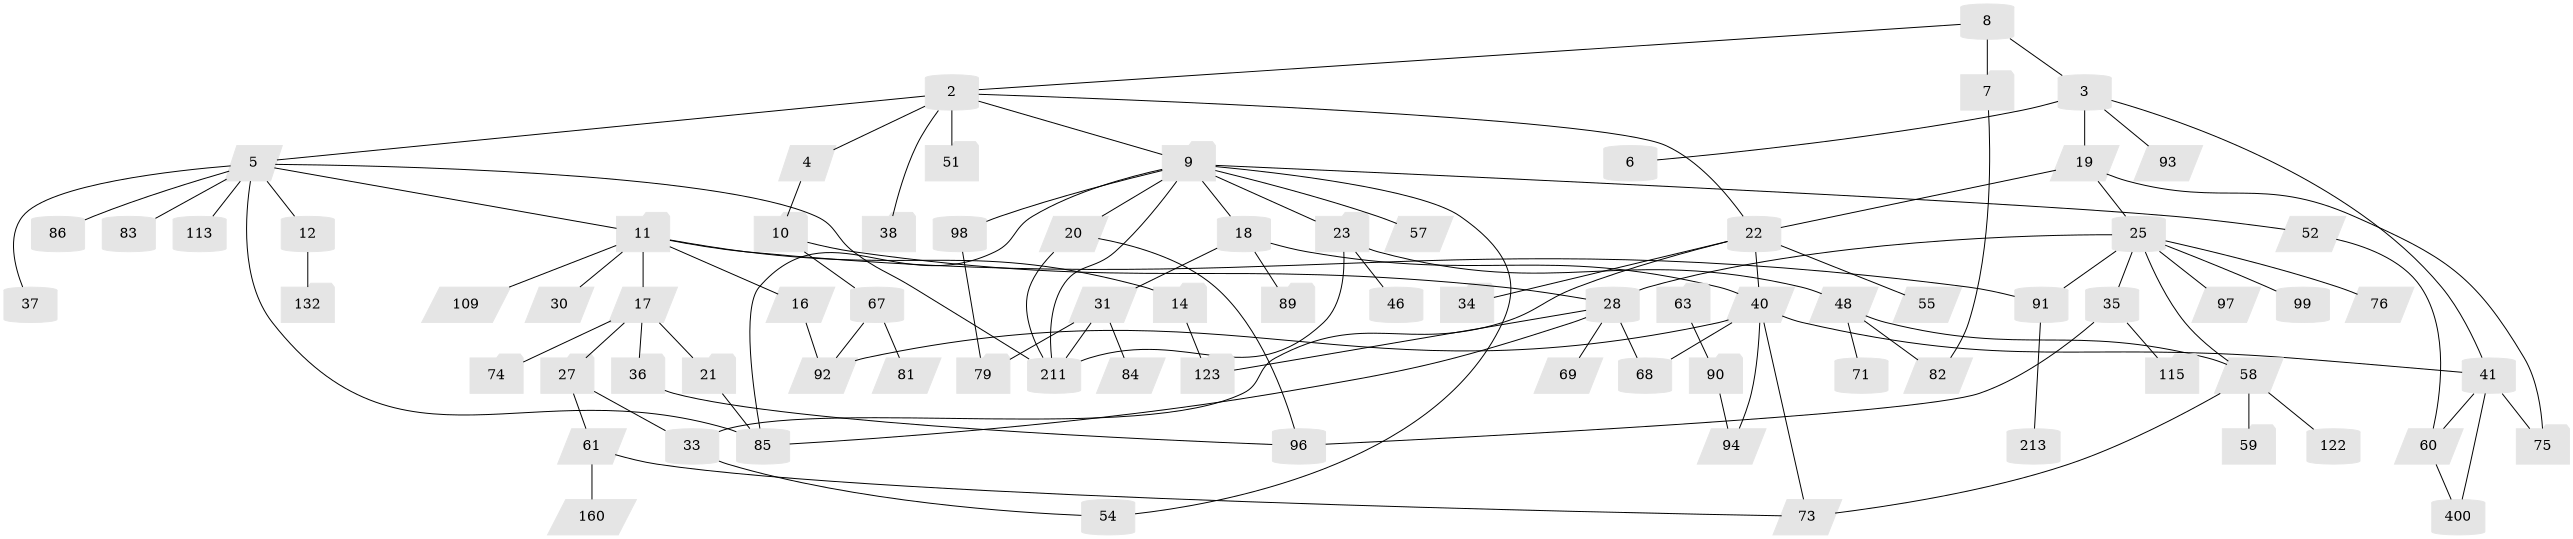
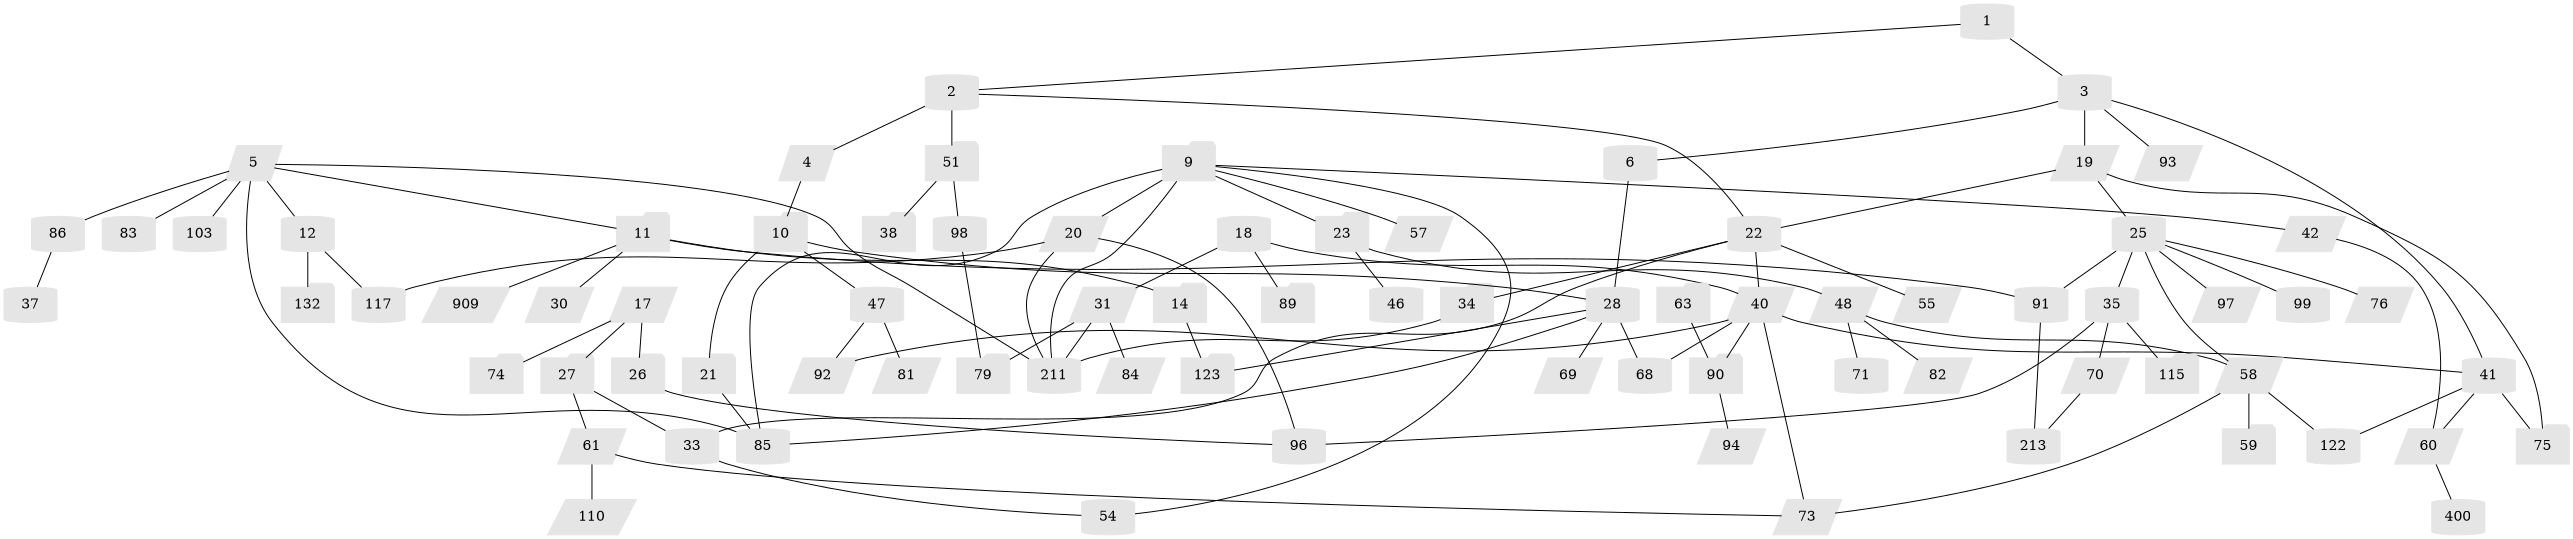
node "8": label "8" -> "1"
node "7": removed
edge "2" -- "5": removed
edge "2" -- "9": removed
edge "2" -- "38": now "51" -- "38"
edge "5" -- "37": now "86" -- "37"
edge "9" -- "18": removed
edge "9" -- "98": now "51" -- "98"
node "113": label "113" -> "103"
node "52": label "52" -> "42"
edge "25" -- "28": now "6" -- "28"
edge "11" -- "17": removed
node "117": added
node "109": label "109" -> "909"
node "16": removed
node "67": label "67" -> "47"
edge "17" -- "21": now "10" -- "21"
edge "23" -- "211": now "34" -- "211"
node "36": label "36" -> "26"
node "70": added
edge "40" -- "94": now "40" -- "90"
edge "41" -- "400": now "41" -- "122"
node "160": label "160" -> "110"
